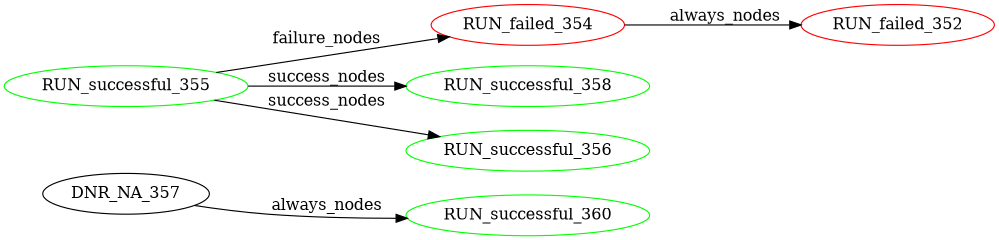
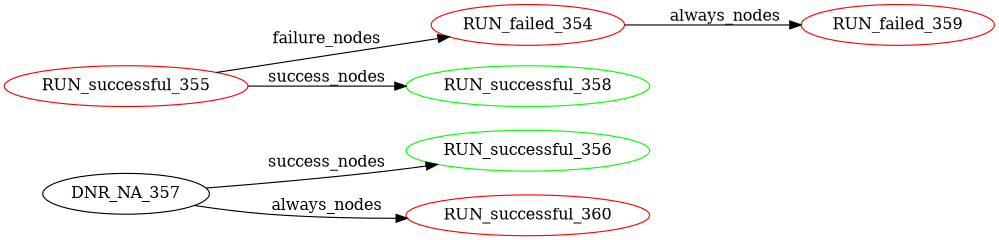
node "RUN_failed_352": label "RUN_failed_352" -> "RUN_failed_359"
node "RUN_successful_355": color green -> red
edge "RUN_successful_355" -> "RUN_successful_356": now "DNR_NA_357" -> "RUN_successful_356"
node "RUN_successful_360": color green -> red
